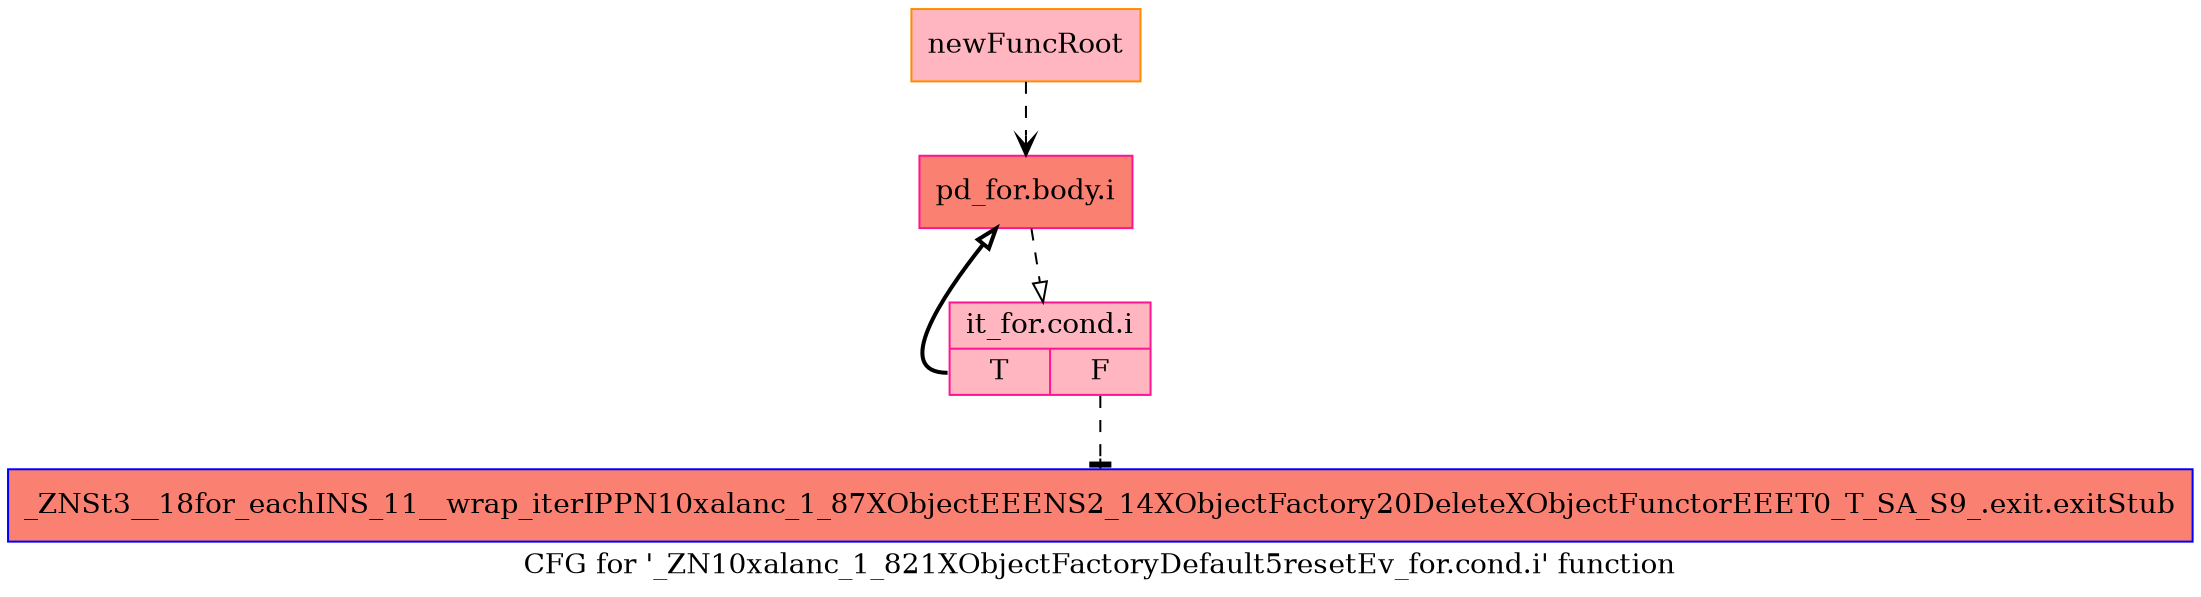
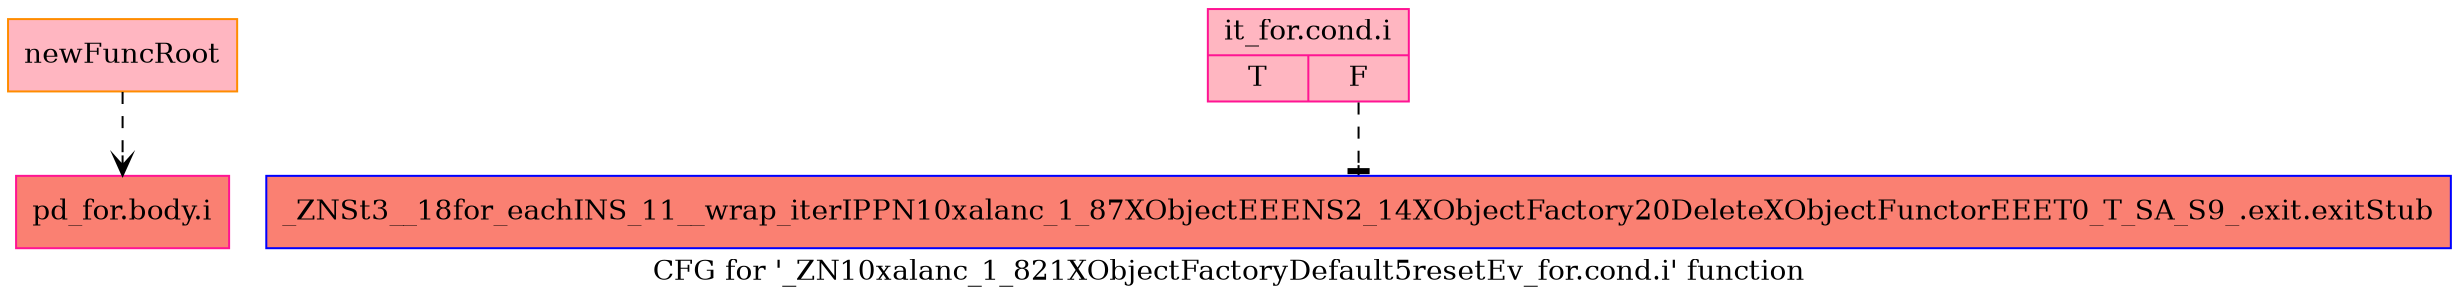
edge "pd_for.body.i" -> "it_for.cond.i": removed
edge "it_for.cond.i" -> "pd_for.body.i": removed
